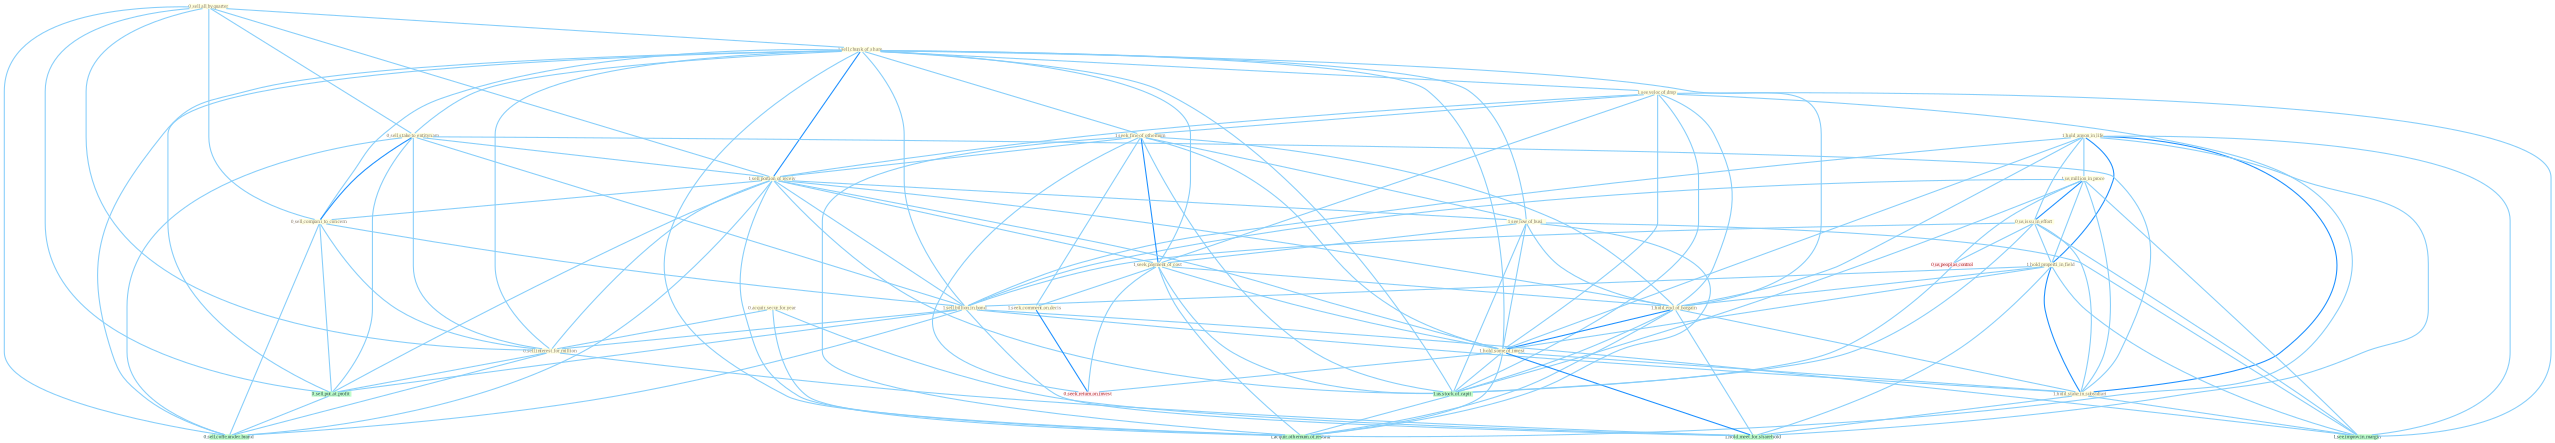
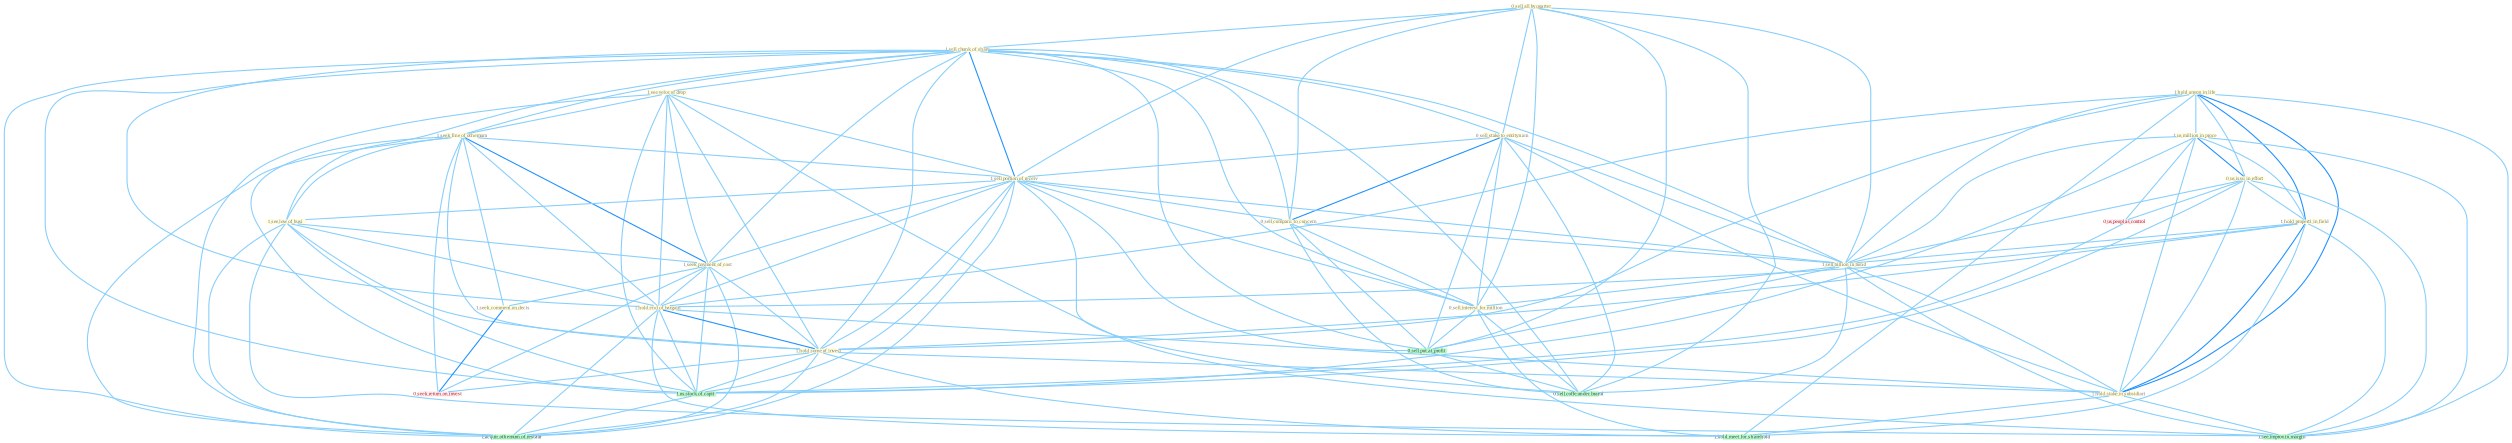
node "0_acquir_secur_for_year": removed
edge "1_hold_some_of_invest" -- "1_hold_meet_for_sharehold": color #1e90ff -> #87cefa
edge "1_sell_billion_in_bond" -- "1_hold_meet_for_sharehold": now "1_sell_billion_in_bond" -- "0_sell_all_by_quarter"
